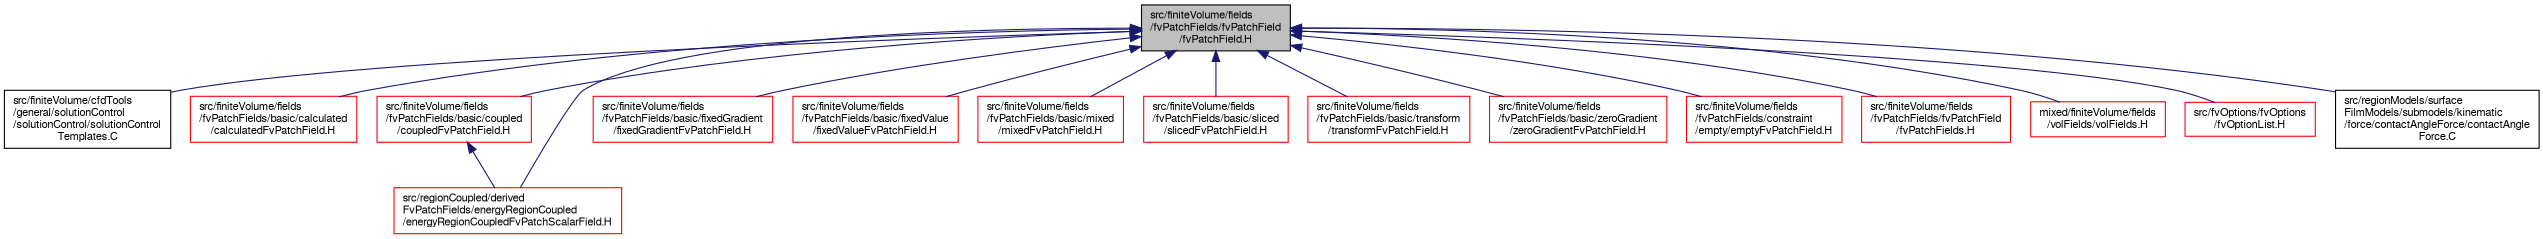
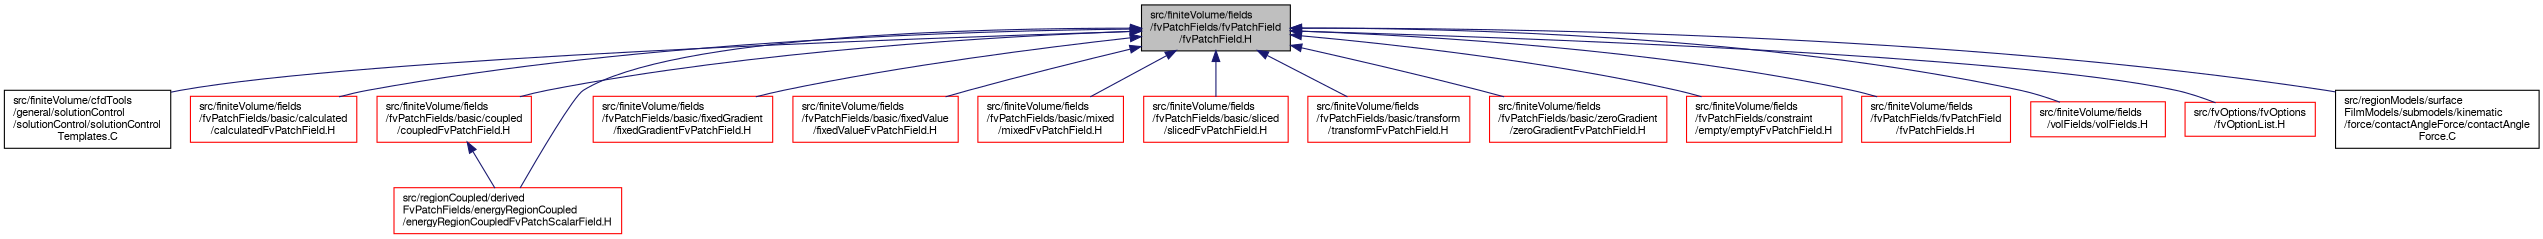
node "mixed/finiteVolume/fields /volFields/volFields.H": label "mixed/finiteVolume/fields /volFields/volFields.H" -> "src/finiteVolume/fields /volFields/volFields.H"
